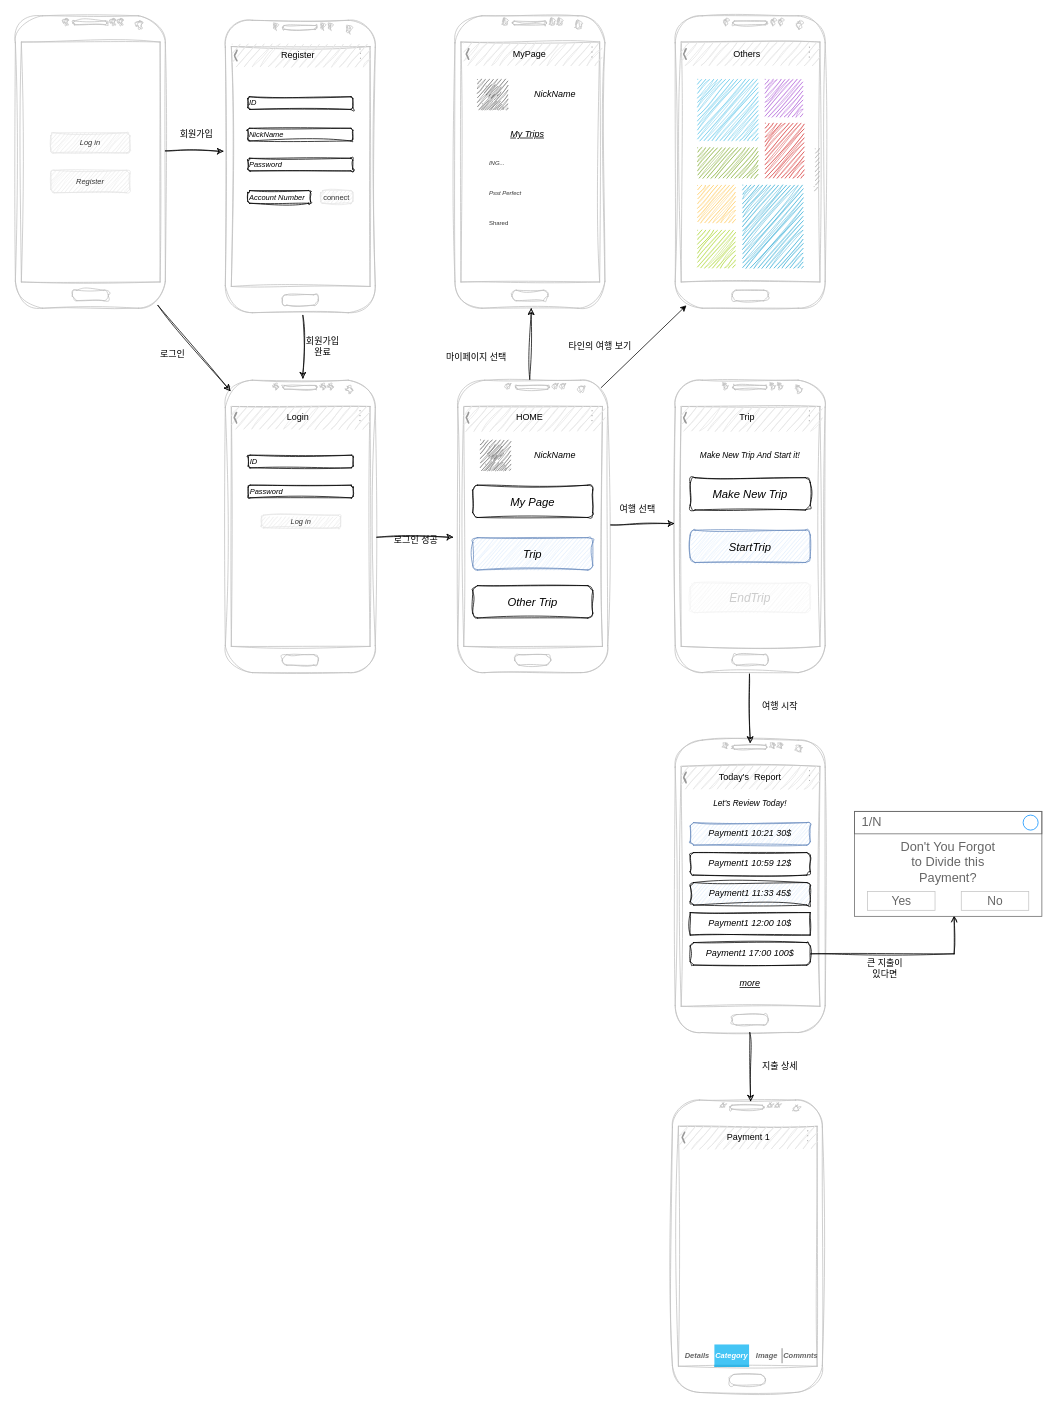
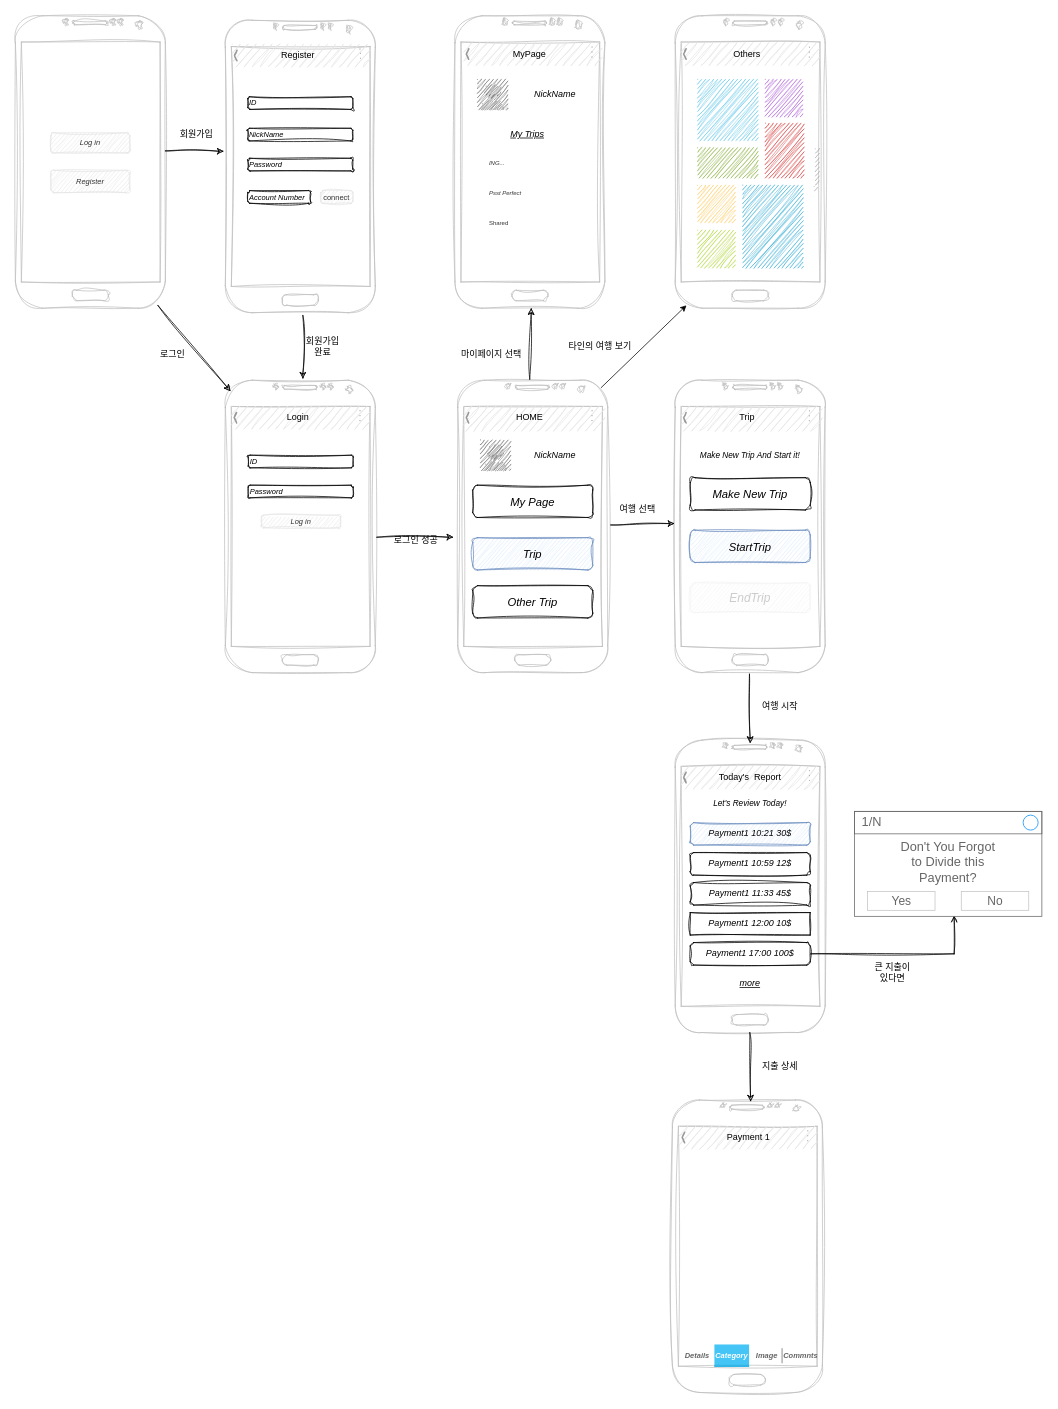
node "마이페이지 선택": moved (477, 357) -> (492, 354)
node "Payment1 11:33 45$": fillcolor #dae8fc -> #ffffff
node "큰 지출이 있다면": moved (885, 969) -> (893, 972)
